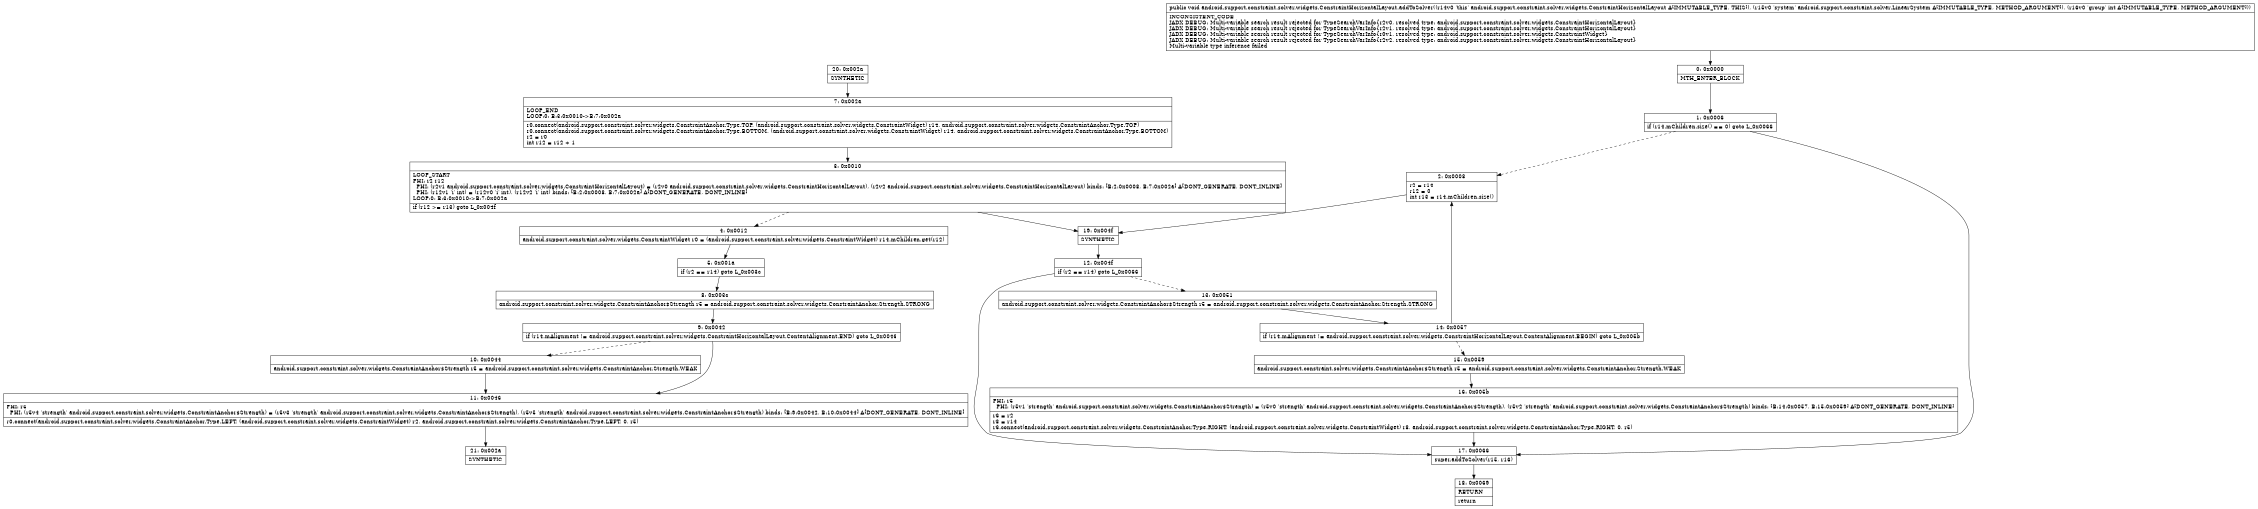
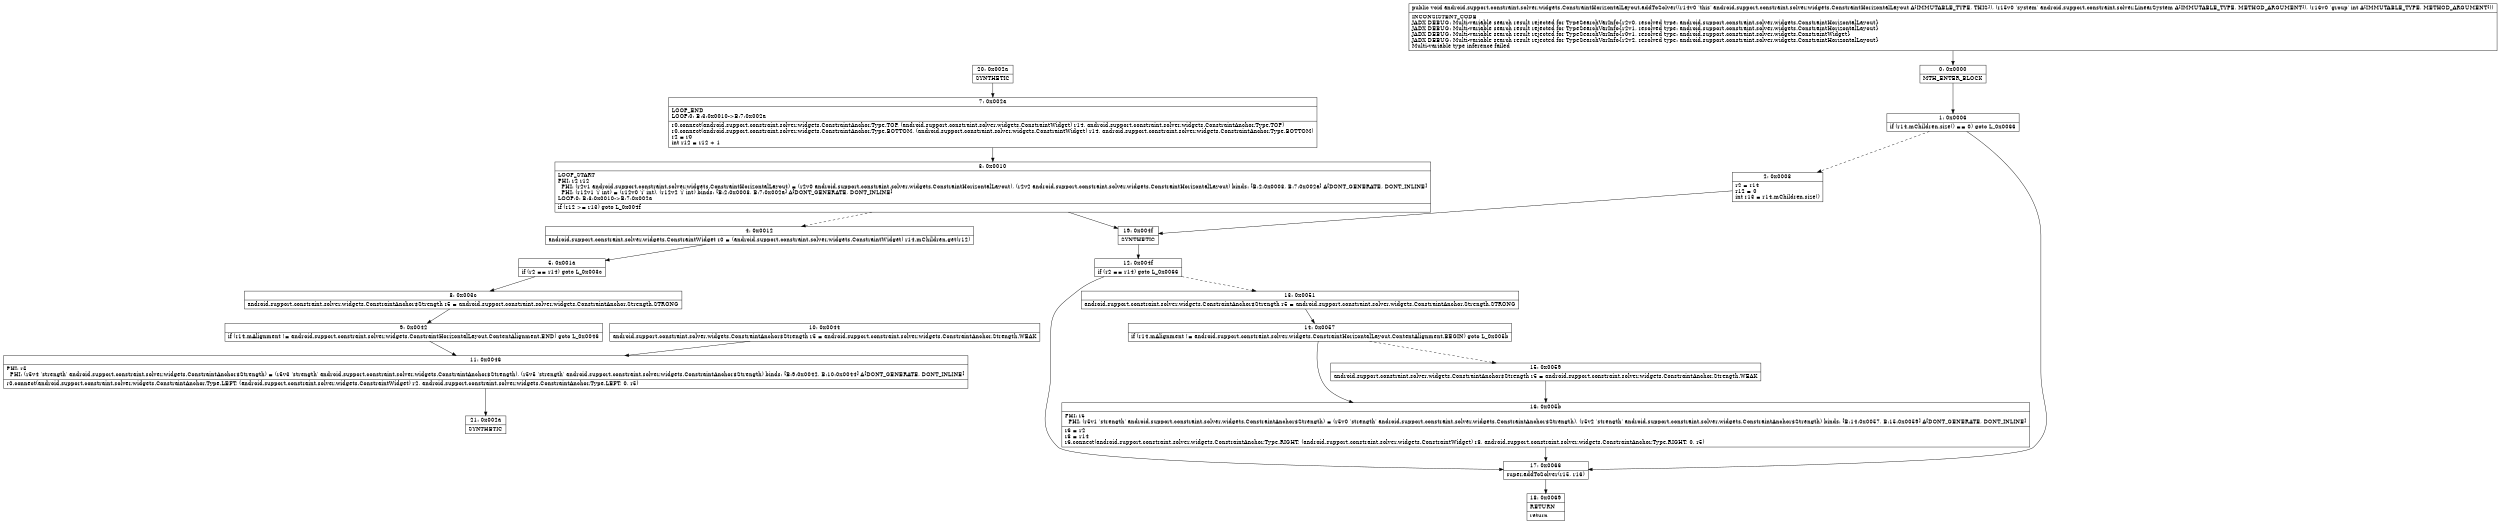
edge "14: 0x0057" -> "2: 0x0008": now "14: 0x0057" -> "16: 0x005b"
edge "9: 0x0042" -> "10: 0x0044": removed
